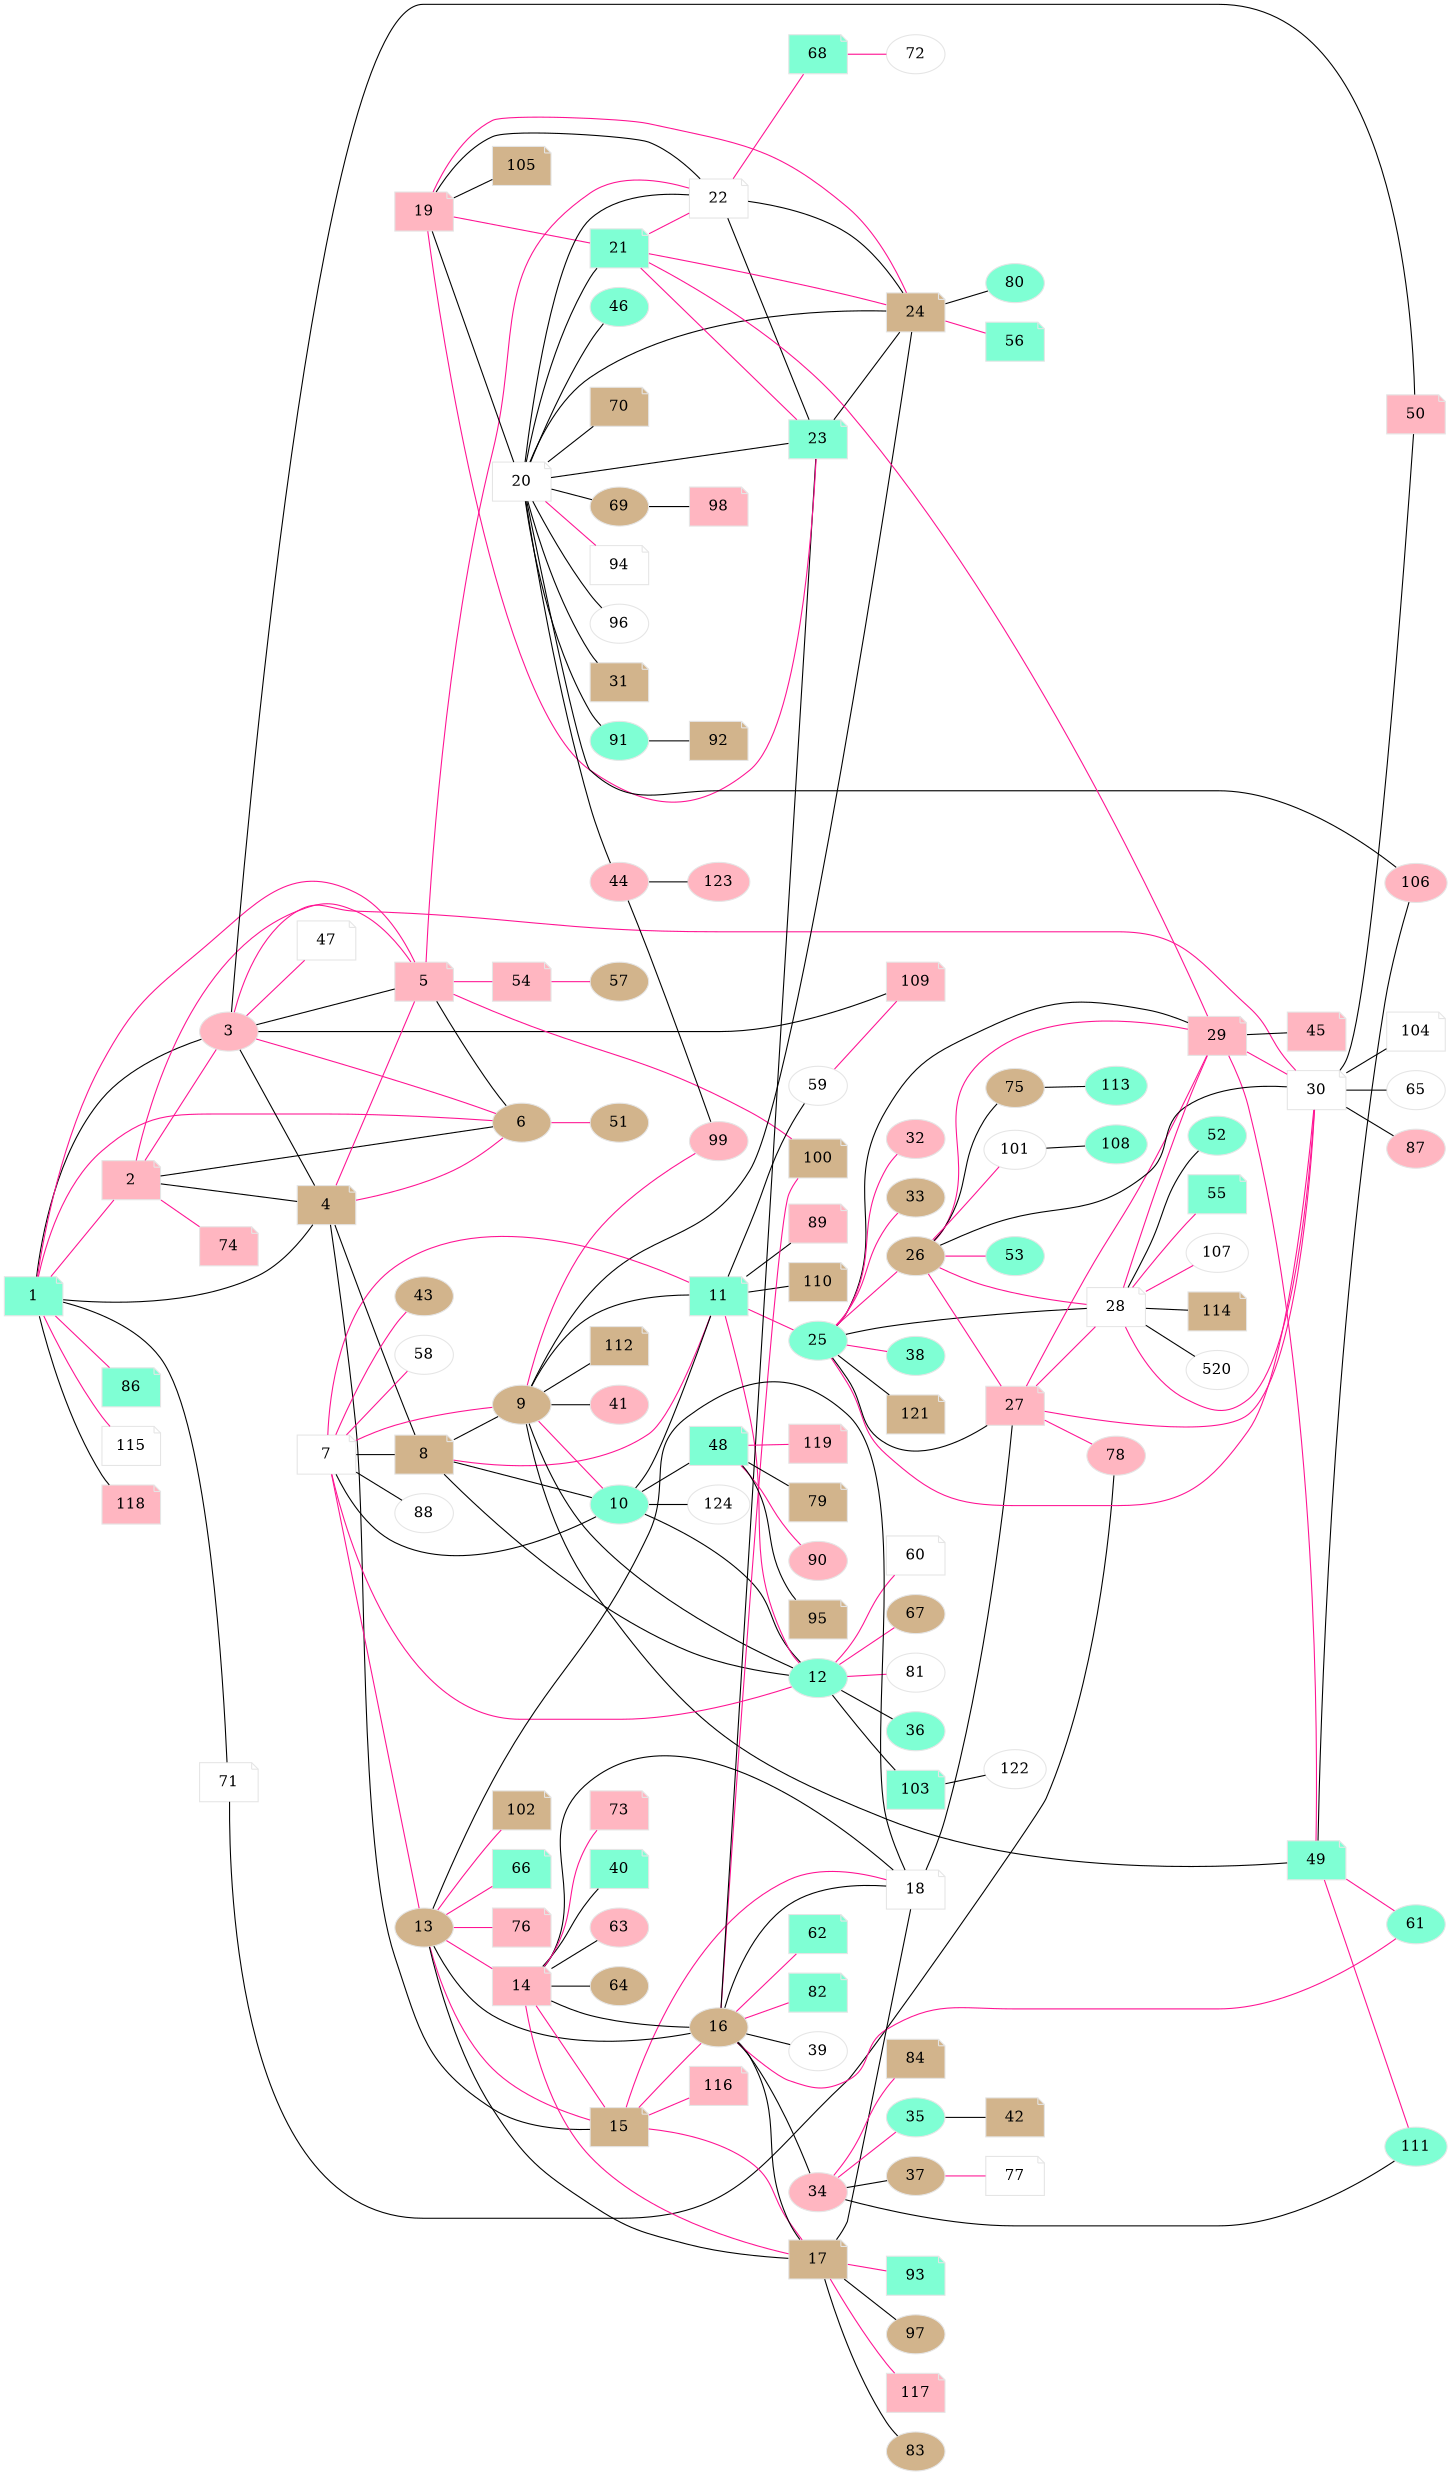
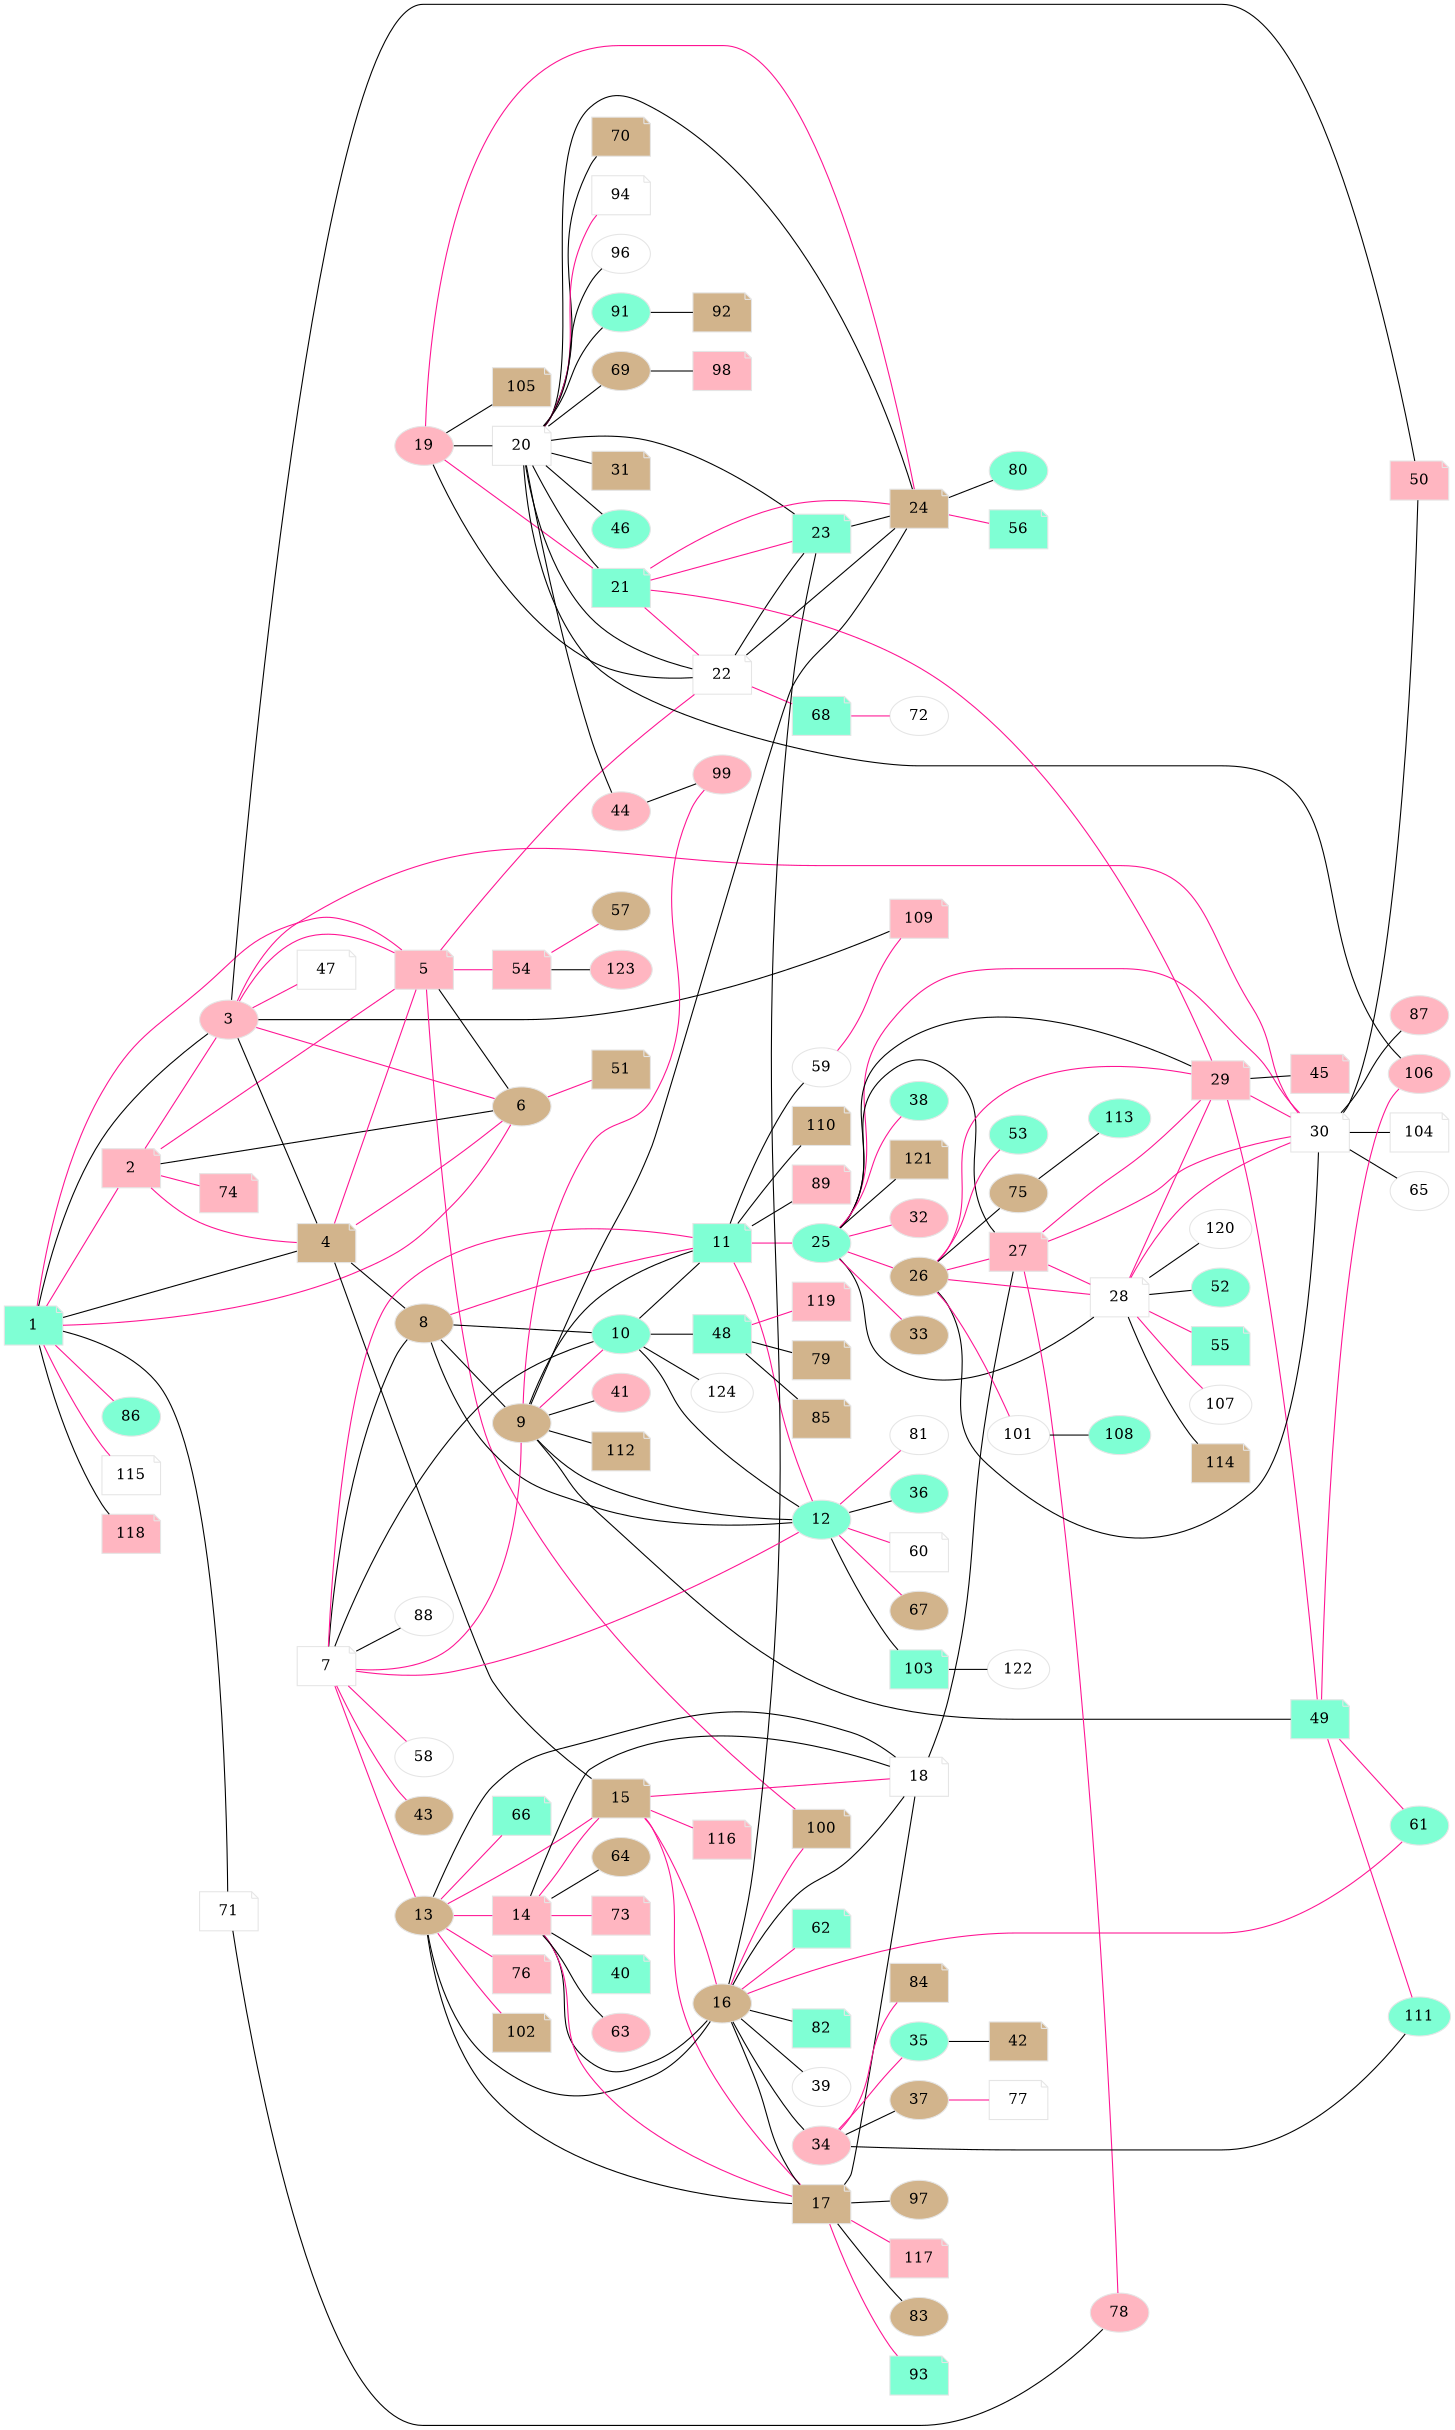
node "19": shape note -> ellipse
edge "19" -- "23": removed
edge "44" -- "123": now "54" -- "123"
edge "5" -- "3": color black -> deeppink
node "51": shape ellipse -> note
edge "2" -- "4": color black -> deeppink
edge "106" -- "49": color black -> deeppink
node "520": label "520" -> "120"
node "86": shape note -> ellipse
node "8": shape note -> ellipse
node "90": removed
node "95": label "95" -> "85"
edge "82" -- "16": color deeppink -> black
